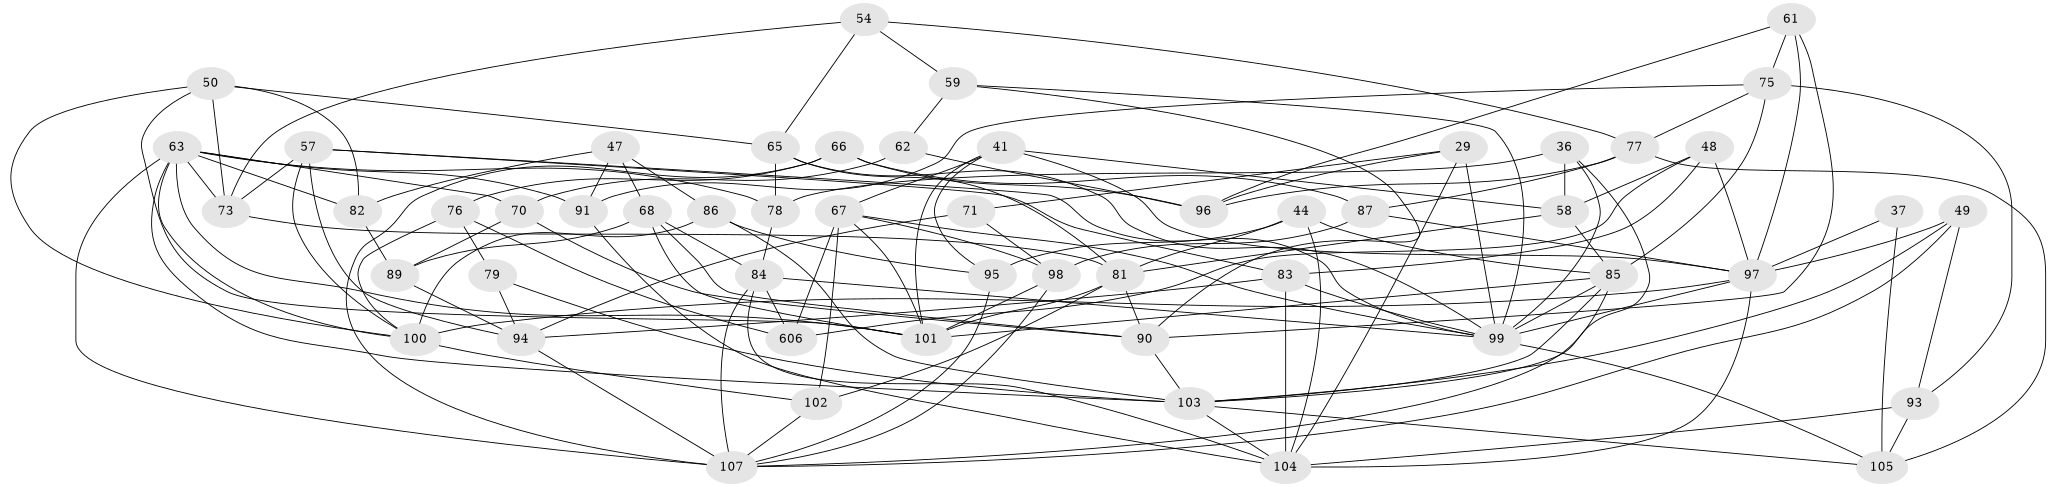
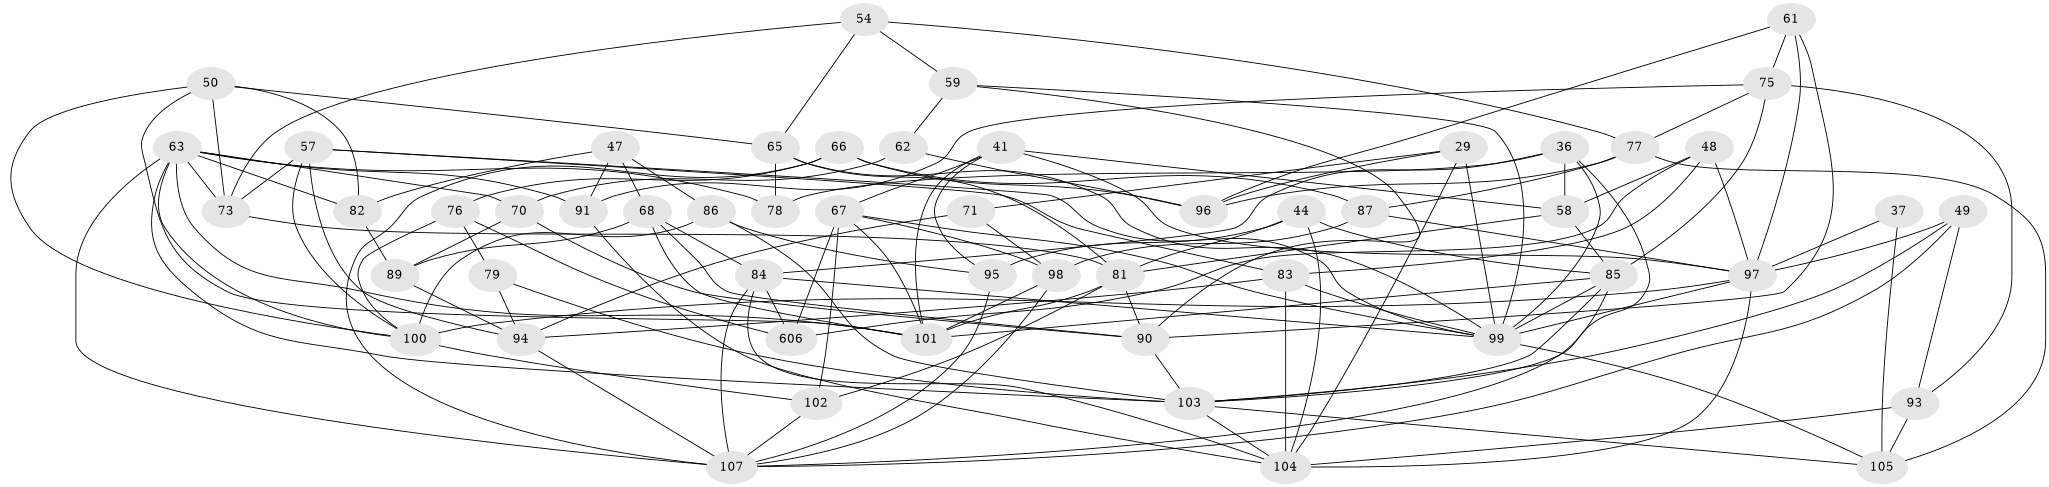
edge "78" -- "84": now "36" -- "84"
